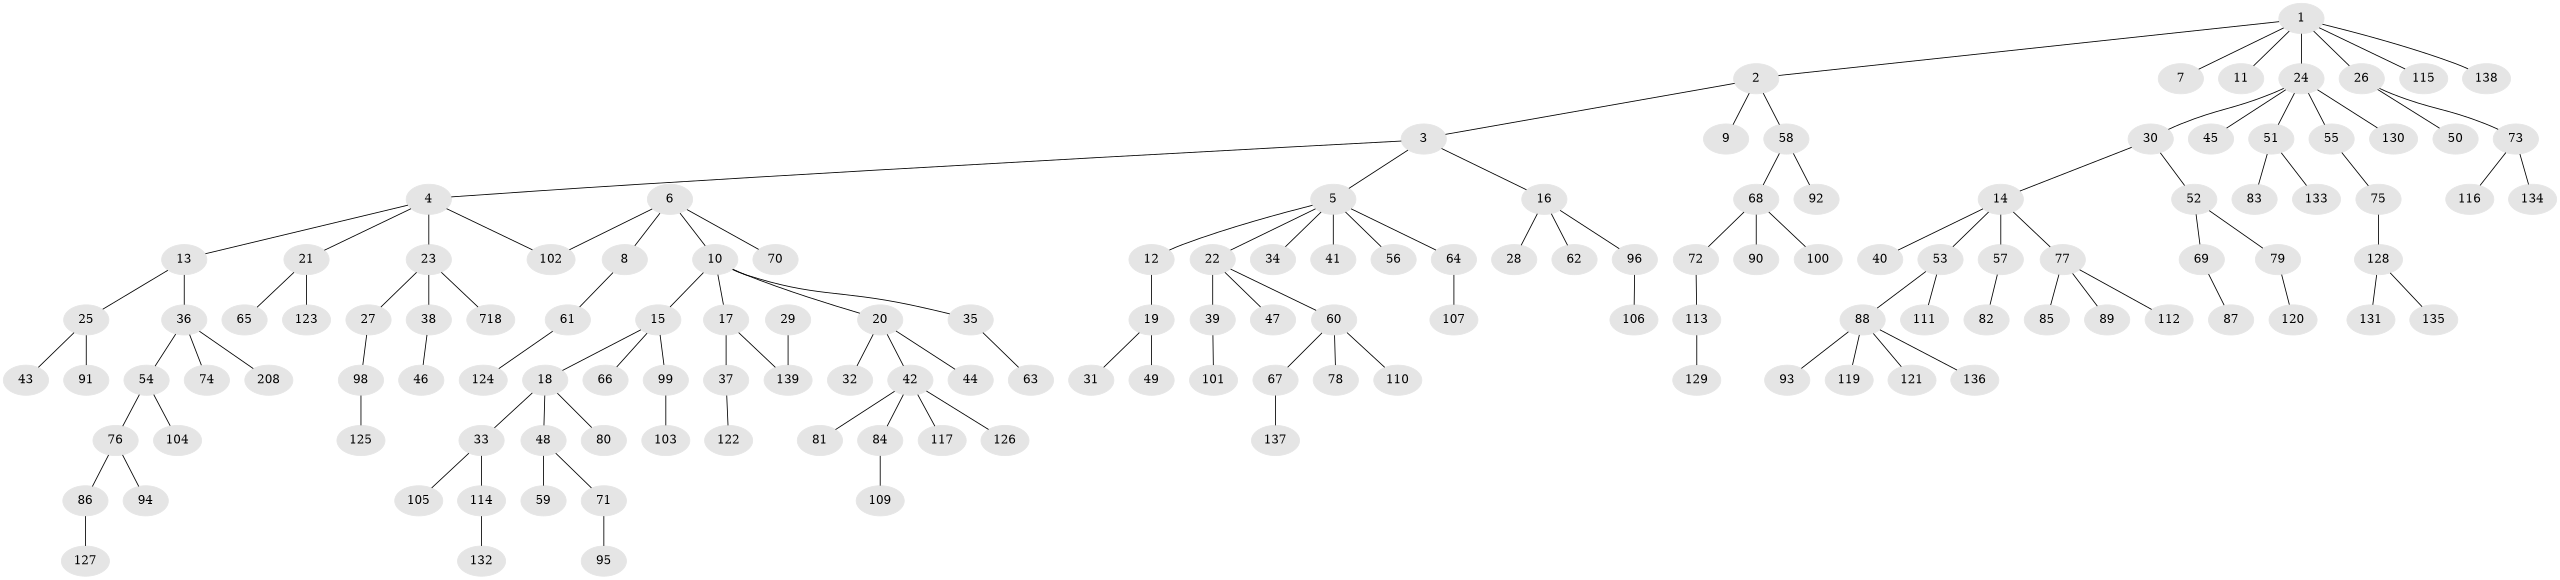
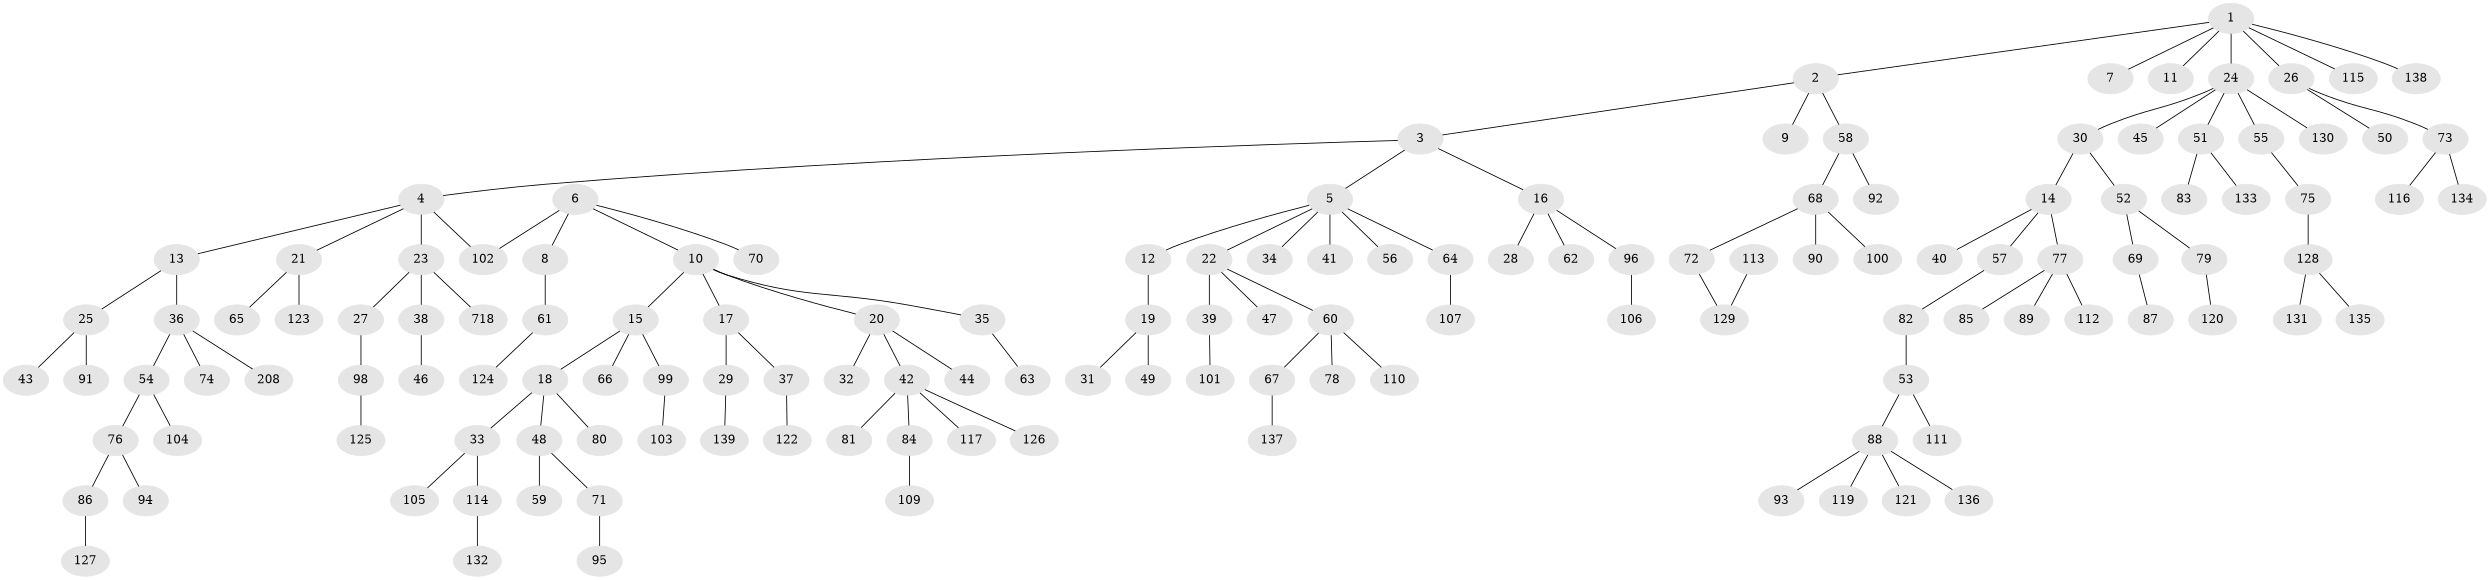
edge "14" -- "53": now "82" -- "53"
edge "72" -- "113": now "72" -- "129"
edge "17" -- "139": now "17" -- "29"
